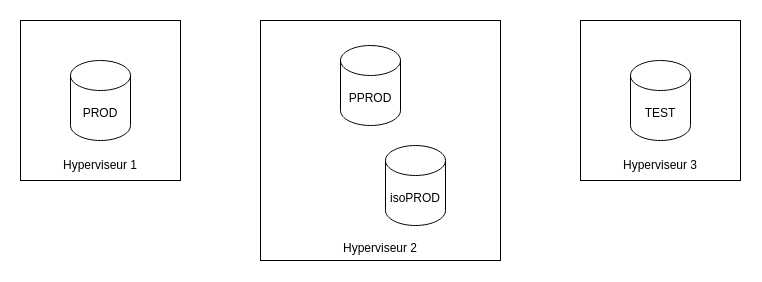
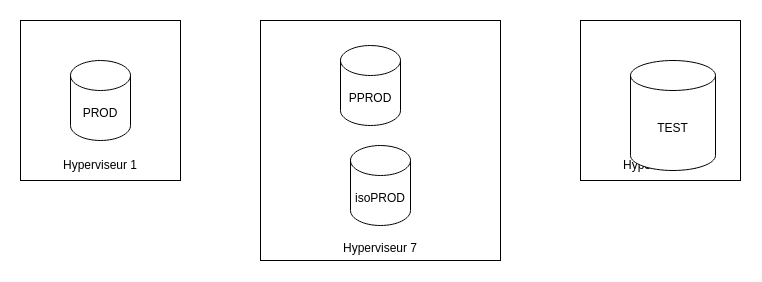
node "TEST": size 60x80 -> 85x110
node "Hyperviseur 2": label "Hyperviseur 2" -> "Hyperviseur 7"
node "isoPROD": moved (416, 186) -> (381, 186)
